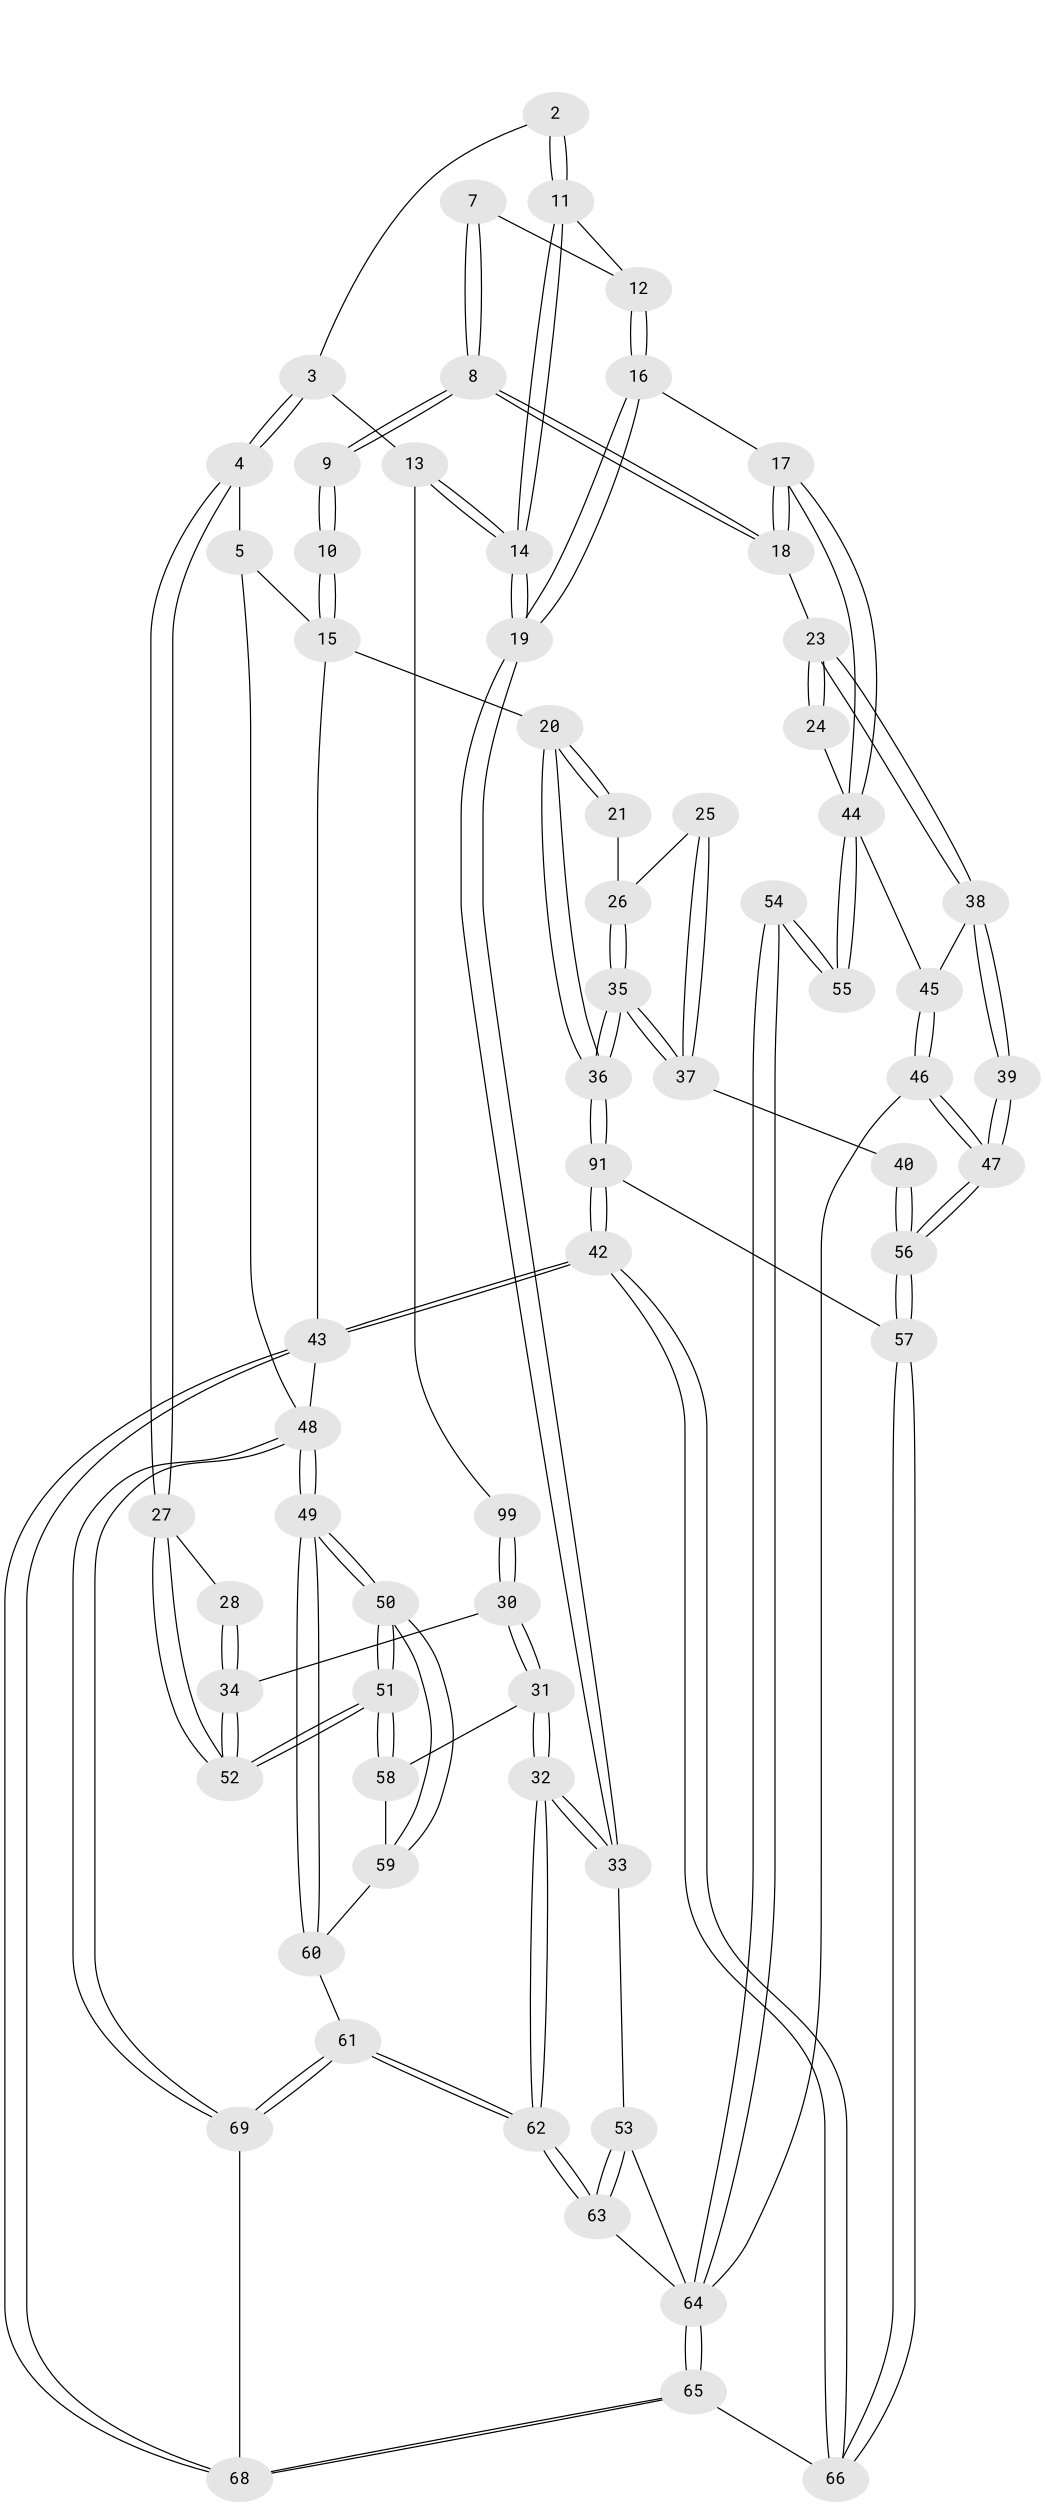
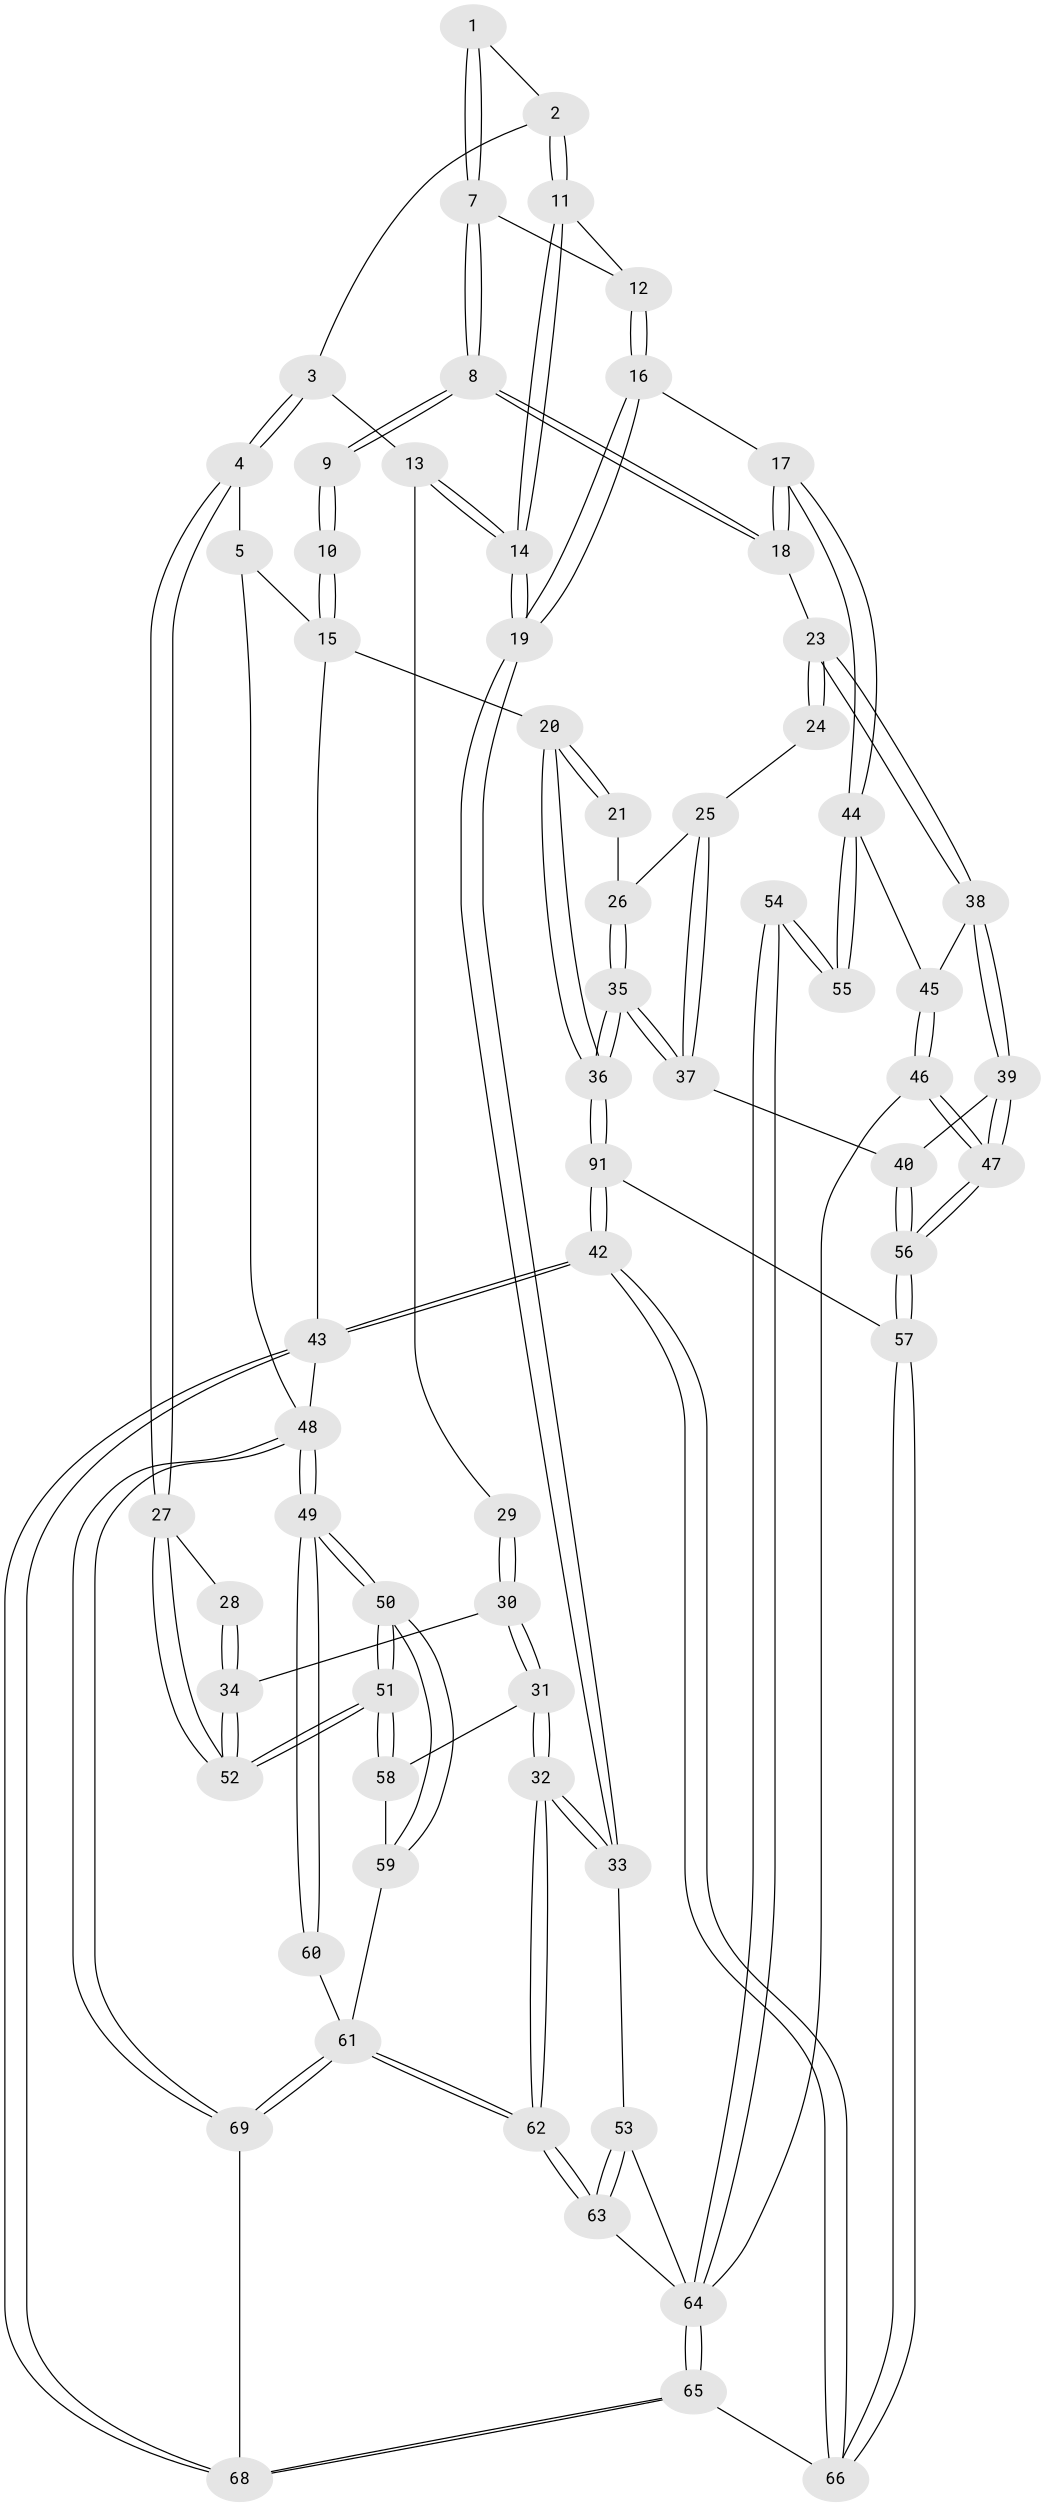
node "1": added
edge "24" -- "44": now "24" -- "25"
edge "39" -- "40": added
node "99": label "99" -> "29"
edge "59" -- "60": now "59" -- "61"
